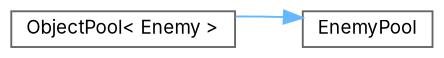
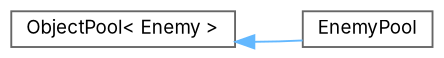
edge "ObjectPool< Enemy >" -> "EnemyPool": reversed
